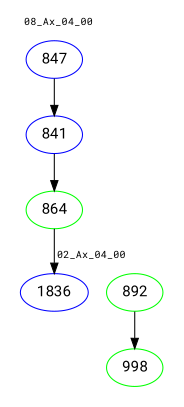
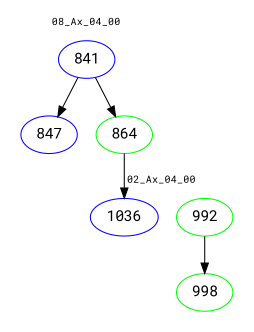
edge "847" -> "841": reversed
node "1836": label "1836" -> "1036"
node "892": label "892" -> "992"
